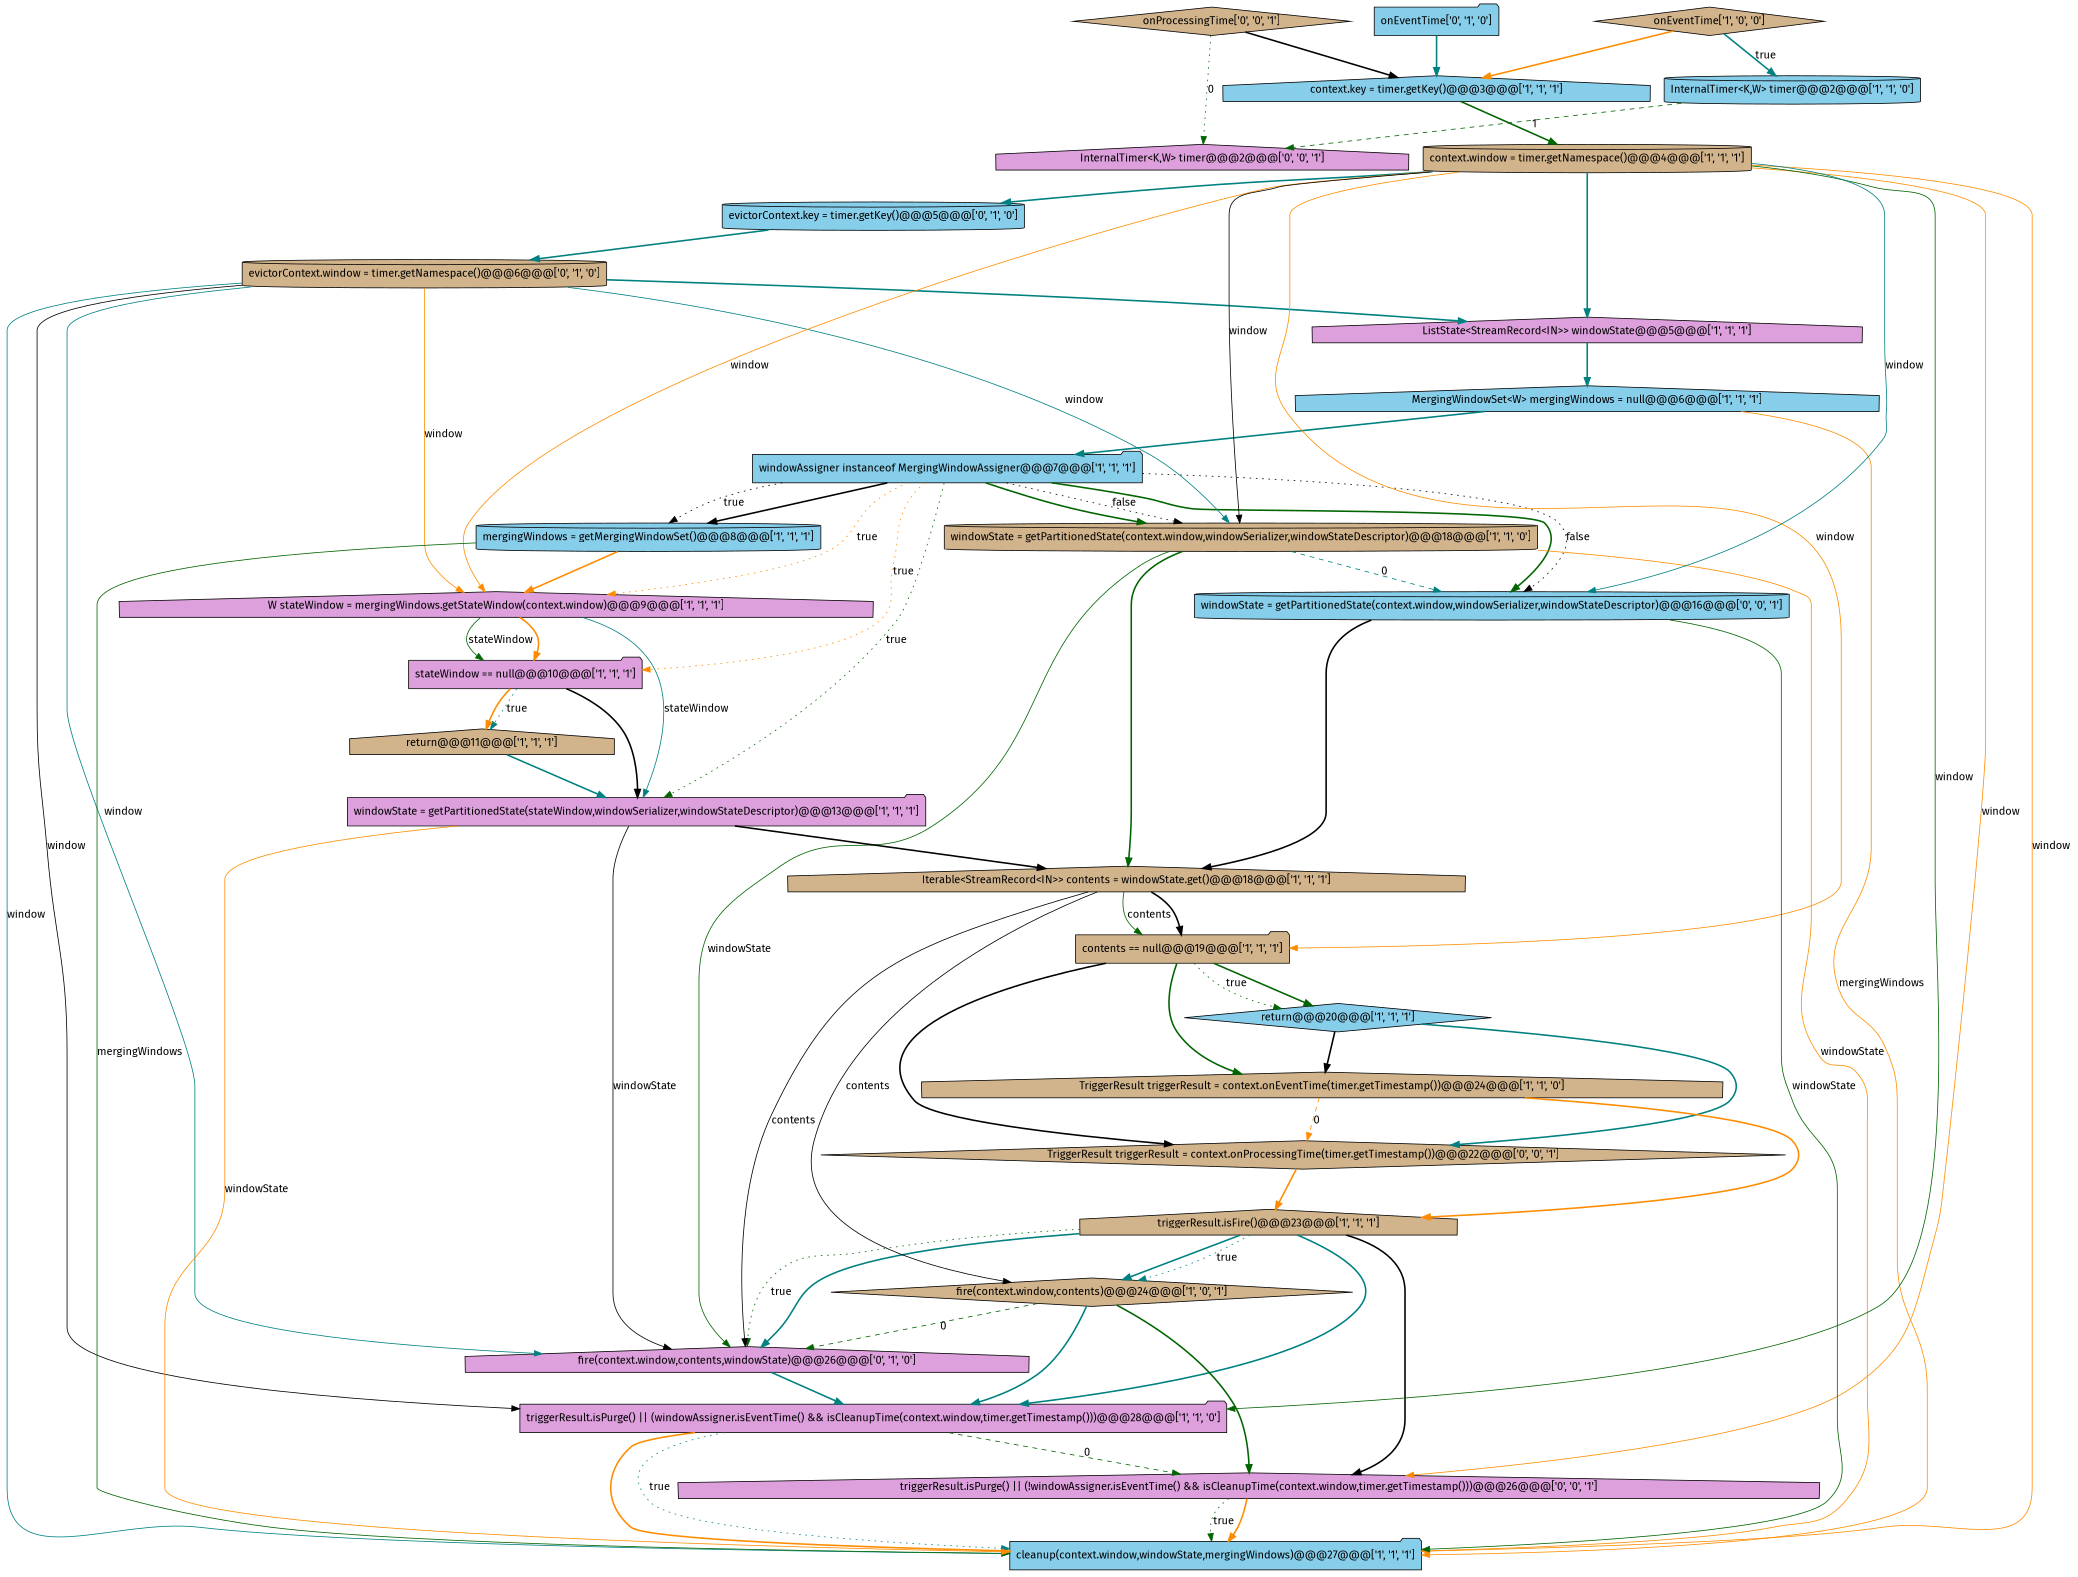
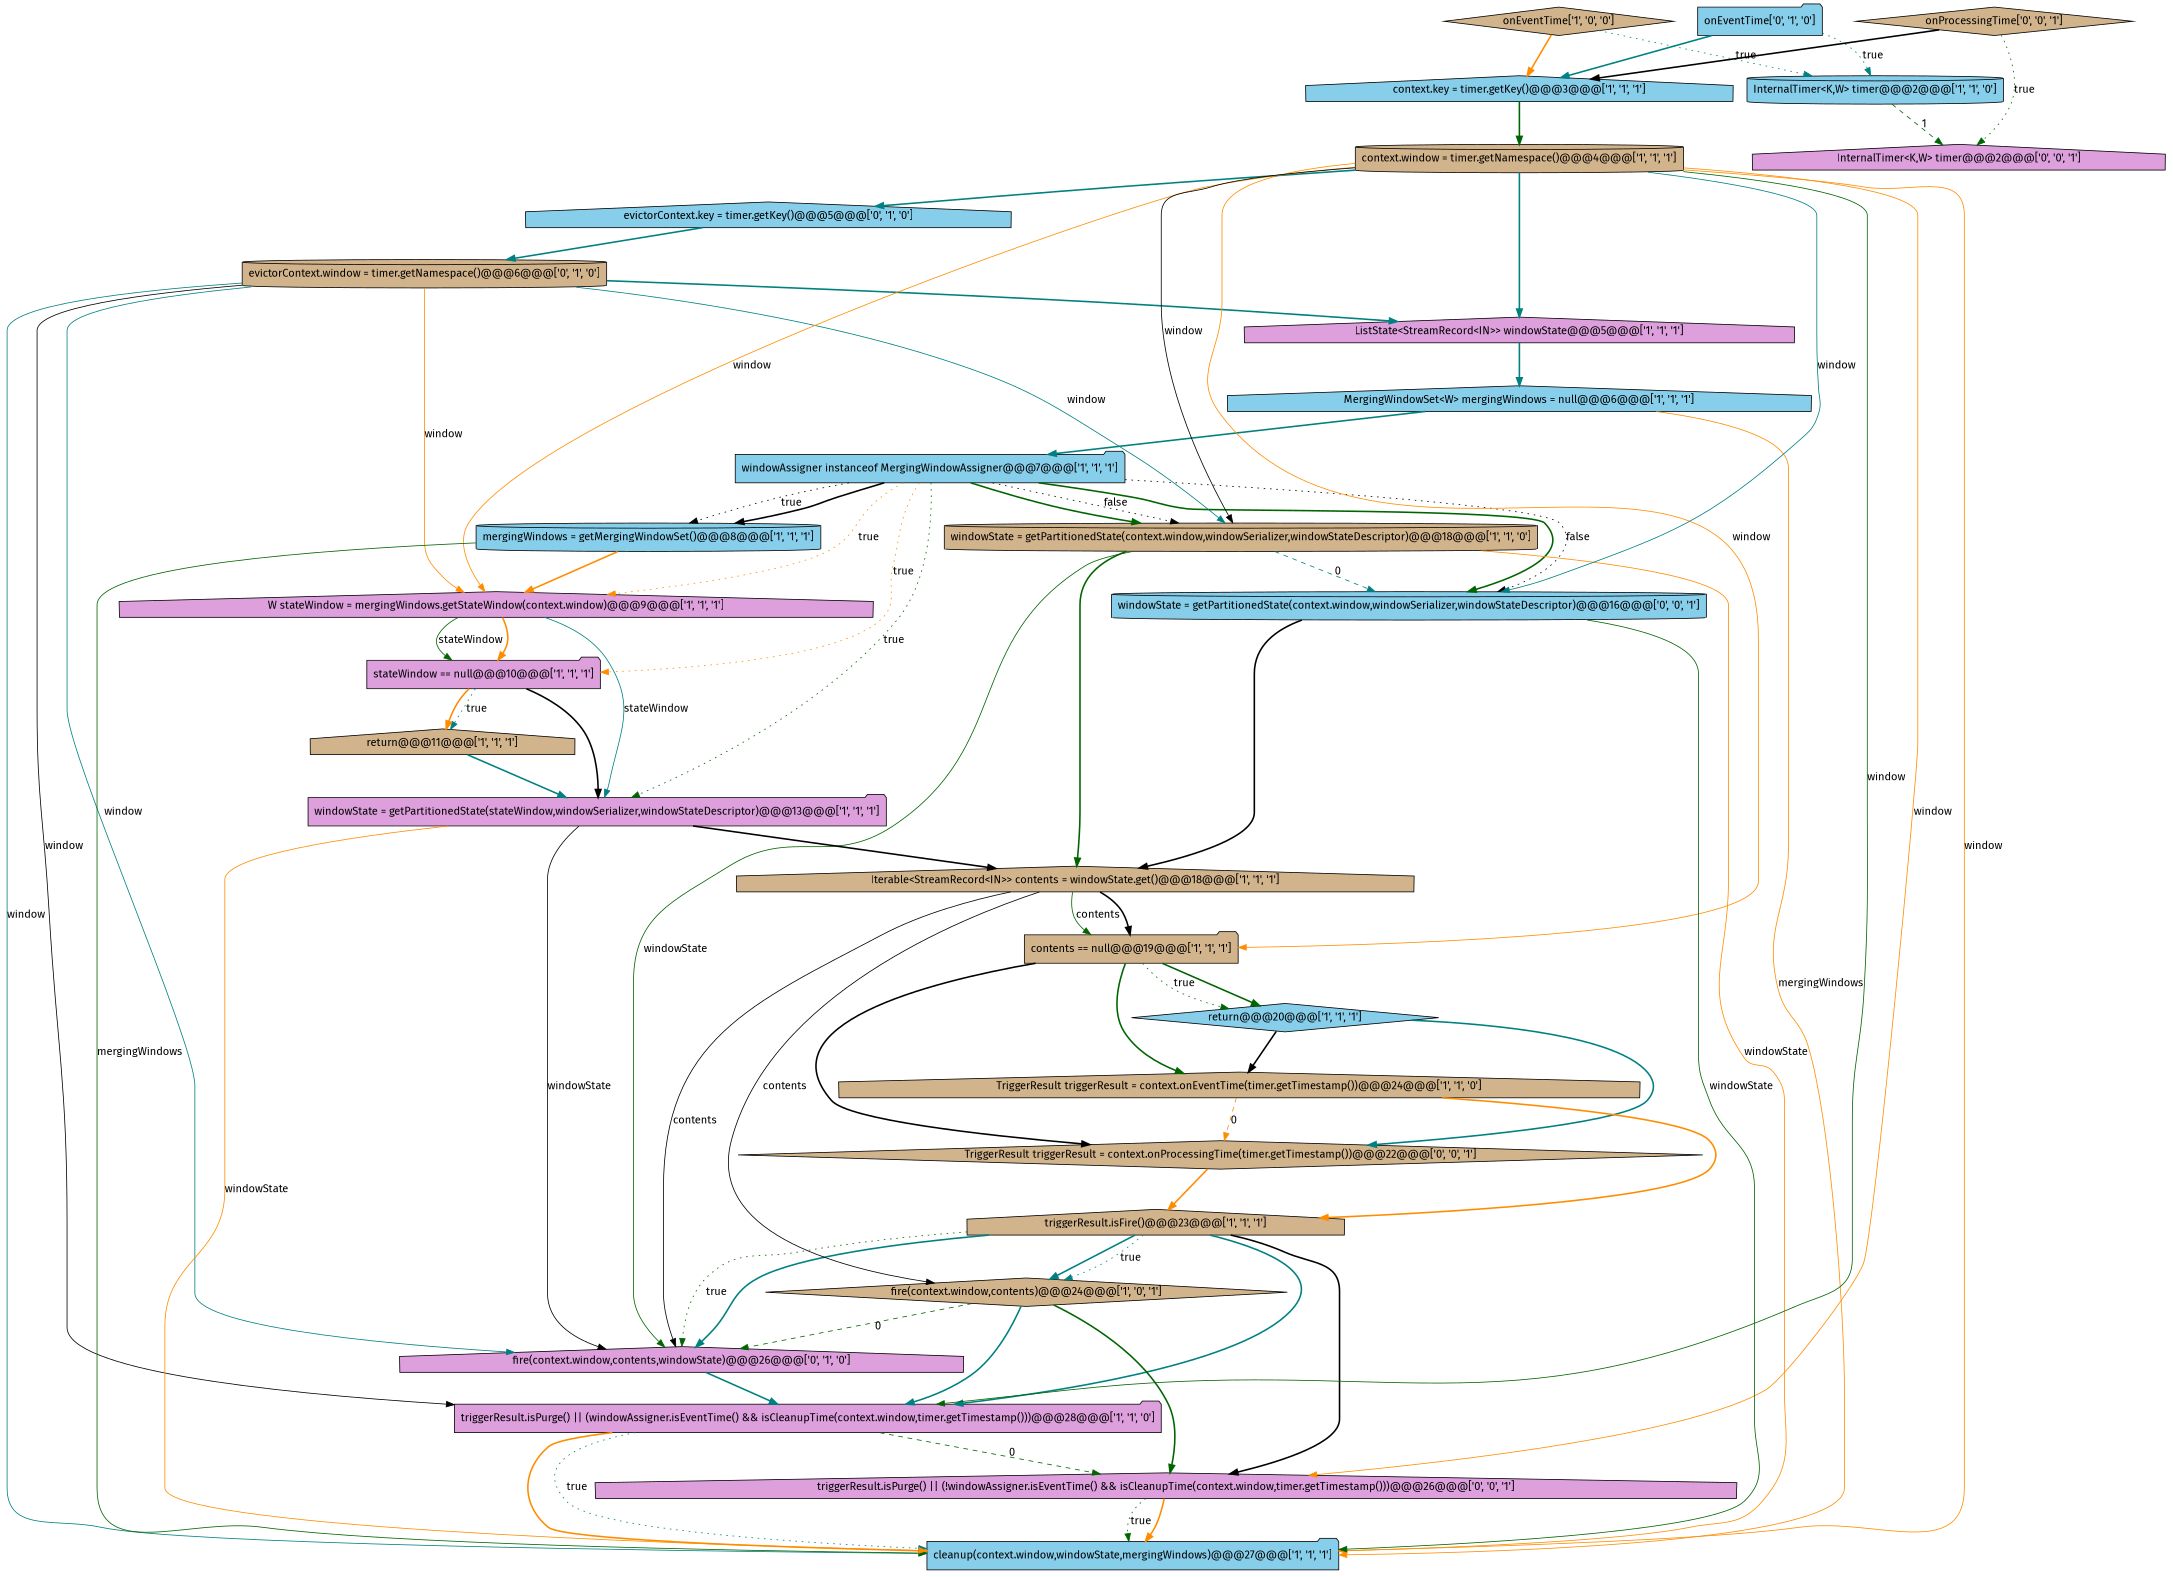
edge "onEventTime['0', '1', '0']" -> "InternalTimer<K,W> timer@@@2@@@['1', '1', '0']": added, label "true"
edge "onEventTime['1', '0', '0']" -> "InternalTimer<K,W> timer@@@2@@@['1', '1', '0']": style bold -> dotted
edge "onProcessingTime['0', '0', '1']" -> "InternalTimer<K,W> timer@@@2@@@['0', '0', '1']": label "0" -> "true"
node "evictorContext.key = timer.getKey()@@@5@@@['0', '1', '0']": shape cylinder -> house
